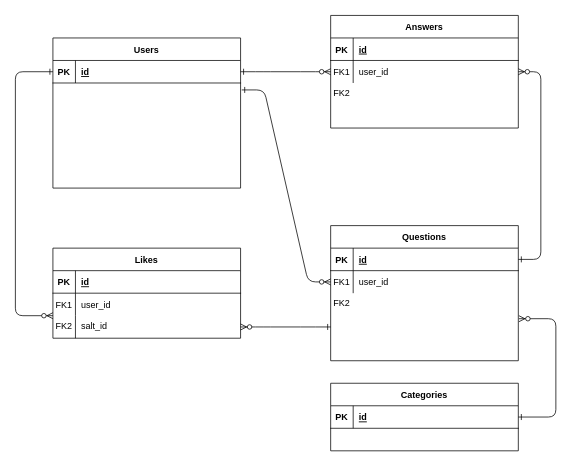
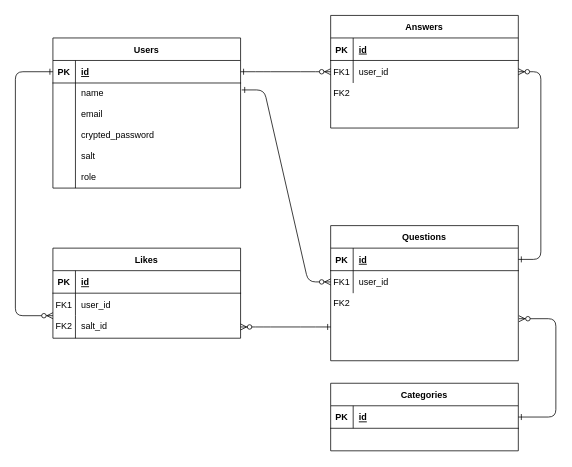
node "name email crypted_password salt role": added
